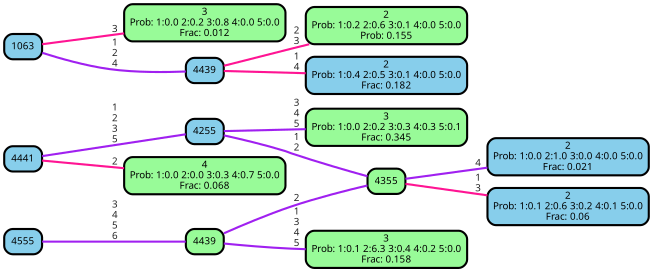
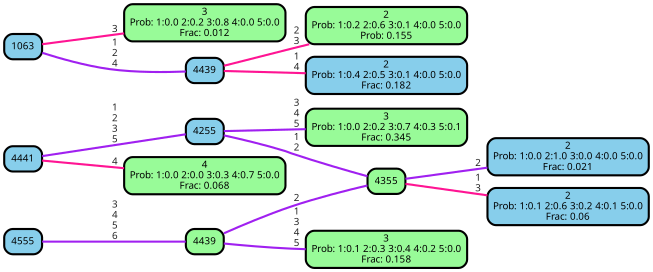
node "3 Prob: 1:0.0 2:0.2 3:0.3 4:0.3 5:0.1 Frac: 0.345": label "3 Prob: 1:0.0 2:0.2 3:0.3 4:0.3 5:0.1 Frac: 0.345" -> "3 Prob: 1:0.0 2:0.2 3:0.7 4:0.3 5:0.1 Frac: 0.345"
edge "4441" -- "4 Prob: 1:0.0 2:0.0 3:0.3 4:0.7 5:0.0 Frac: 0.068": label " 2" -> " 4"
edge "2 Prob: 1:0.0 2:1.0 3:0.0 4:0.0 5:0.0 Frac: 0.021" -- "4355": label " 4" -> " 2"
node "3 Prob: 1:0.1 2:6.3 3:0.4 4:0.2 5:0.0 Frac: 0.158": label "3 Prob: 1:0.1 2:6.3 3:0.4 4:0.2 5:0.0 Frac: 0.158" -> "3 Prob: 1:0.1 2:0.3 3:0.4 4:0.2 5:0.0 Frac: 0.158"
